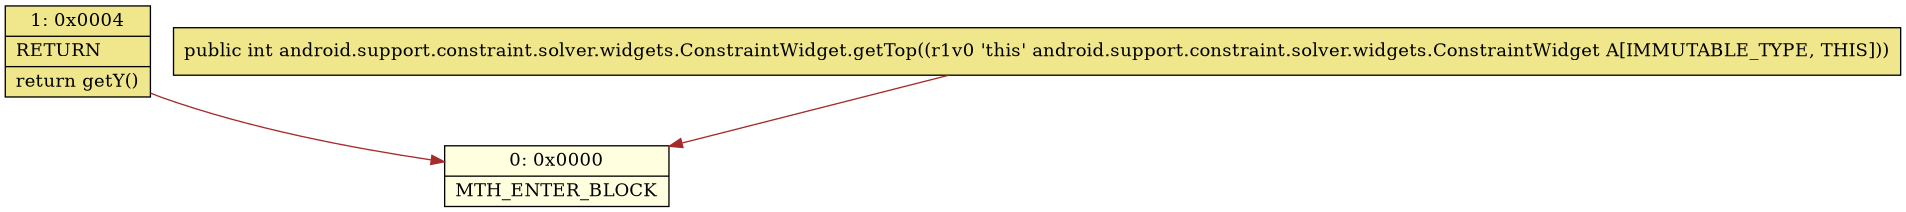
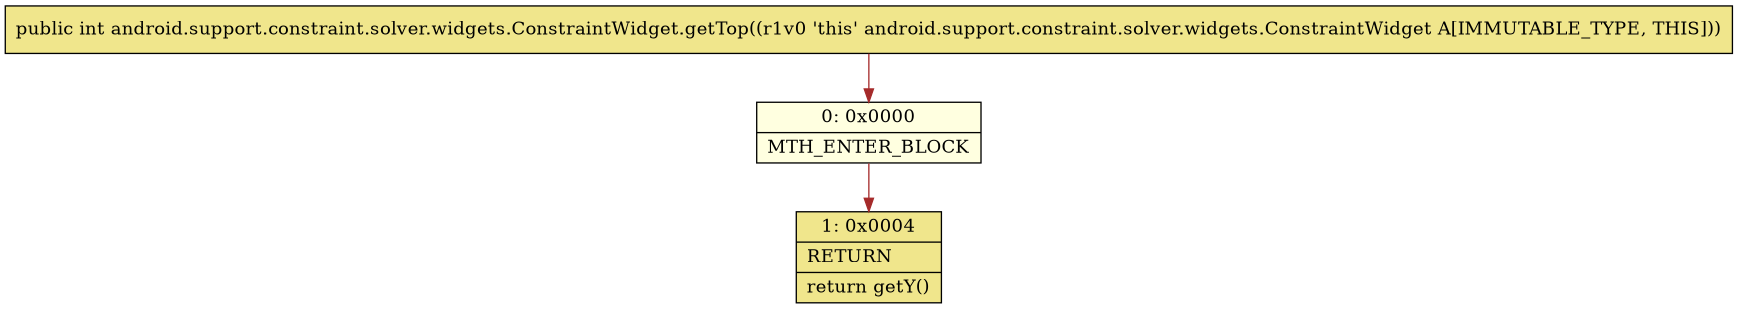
edge "1: 0x0004" -> "0: 0x0000": reversed
